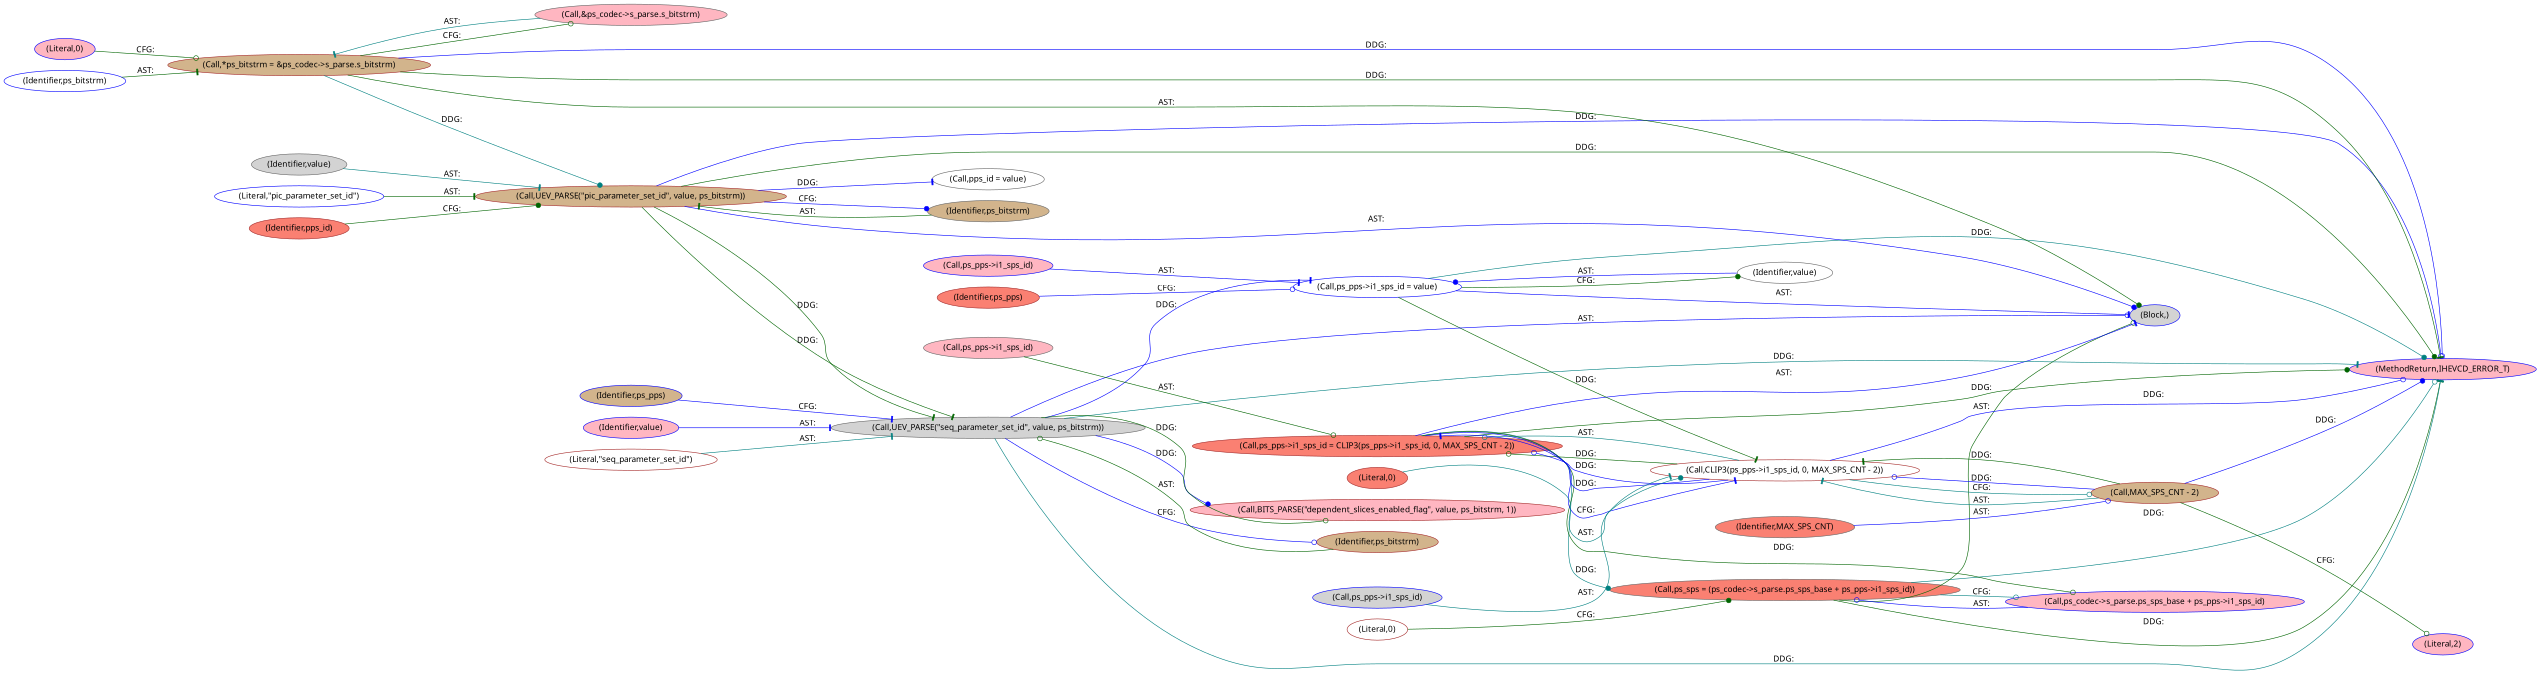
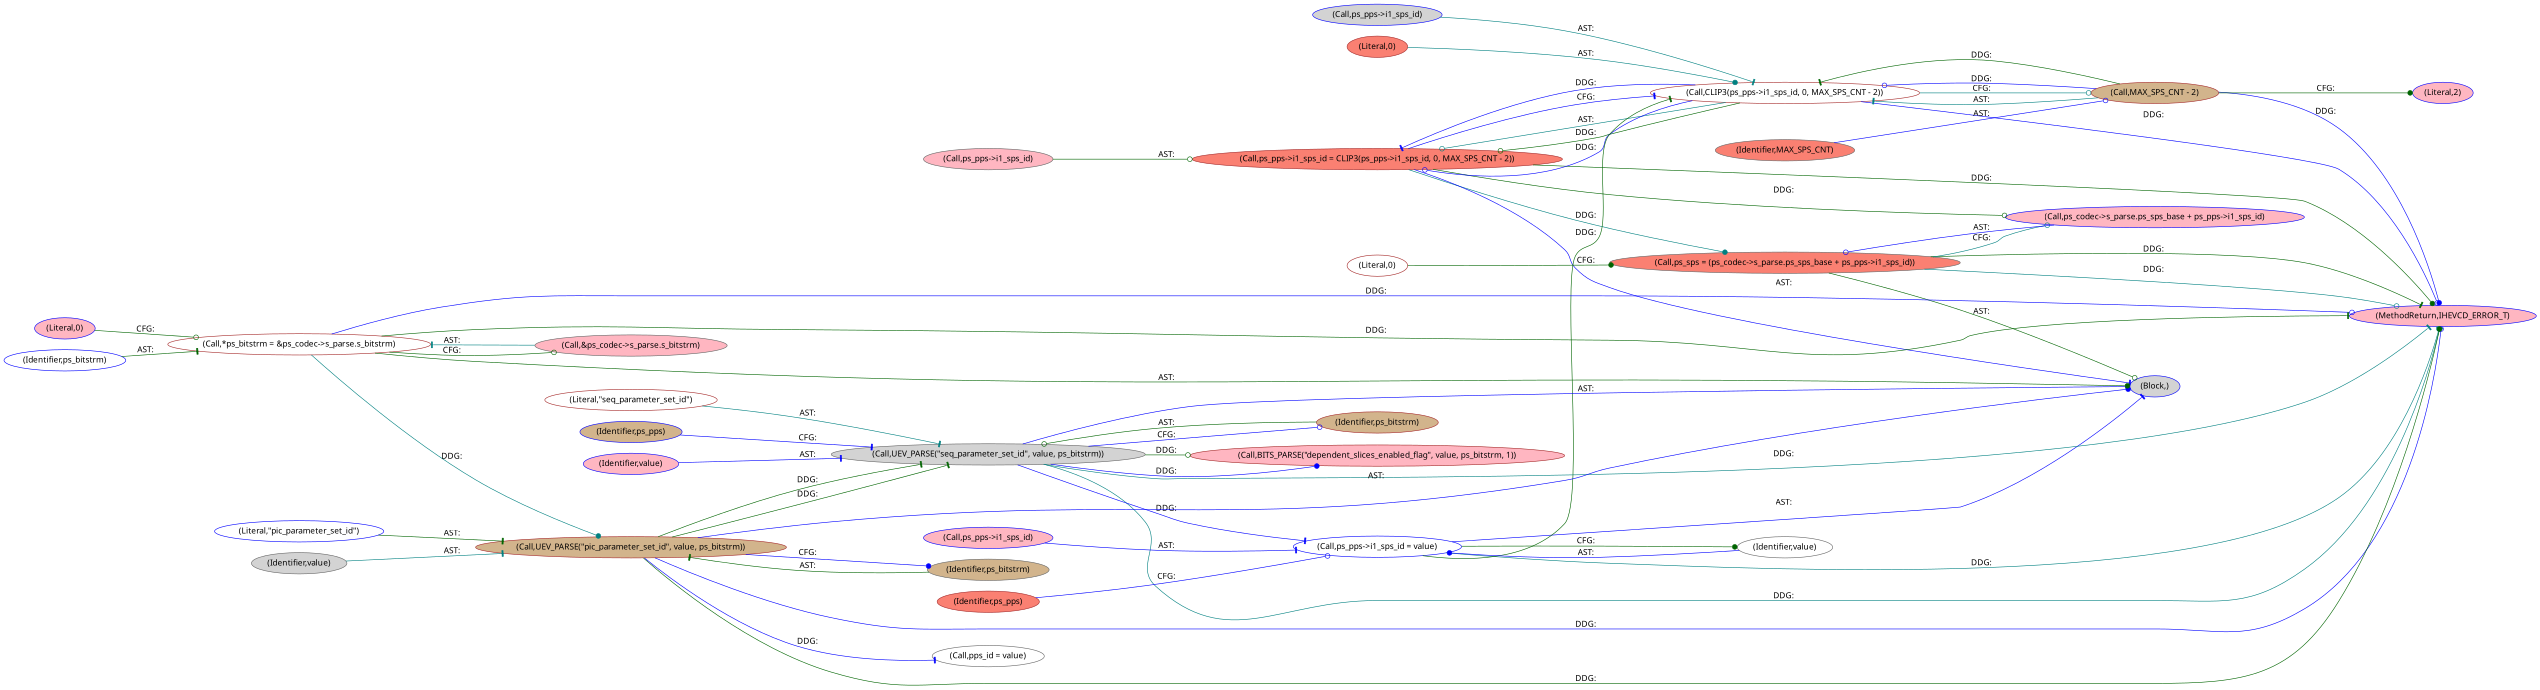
node "(Call,*ps_bitstrm = &ps_codec->s_parse.s_bitstrm)": fillcolor tan -> white
node "(Identifier,pps_id)": removed
edge "(Call,MAX_SPS_CNT - 2)" -> "(Literal,2)": arrowhead odot -> dot
